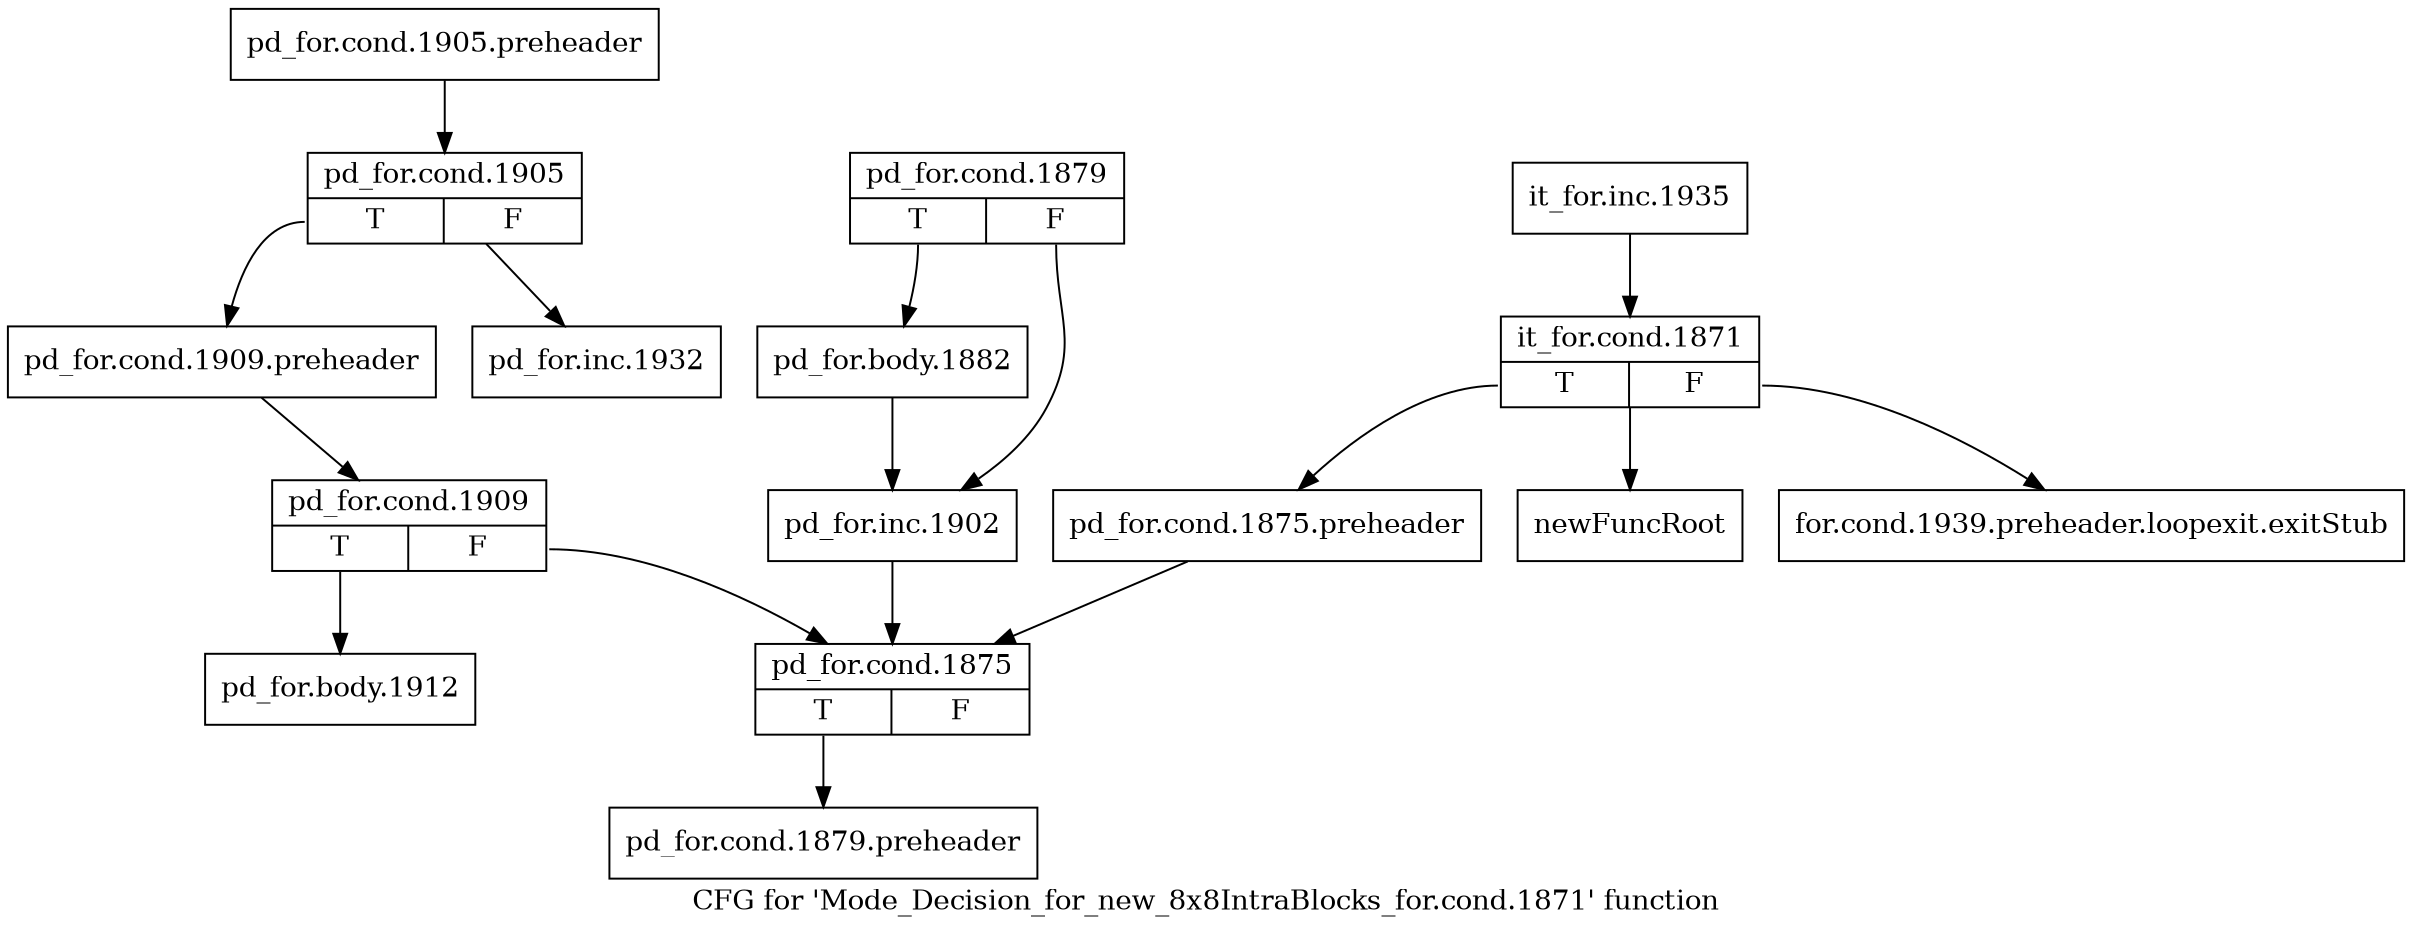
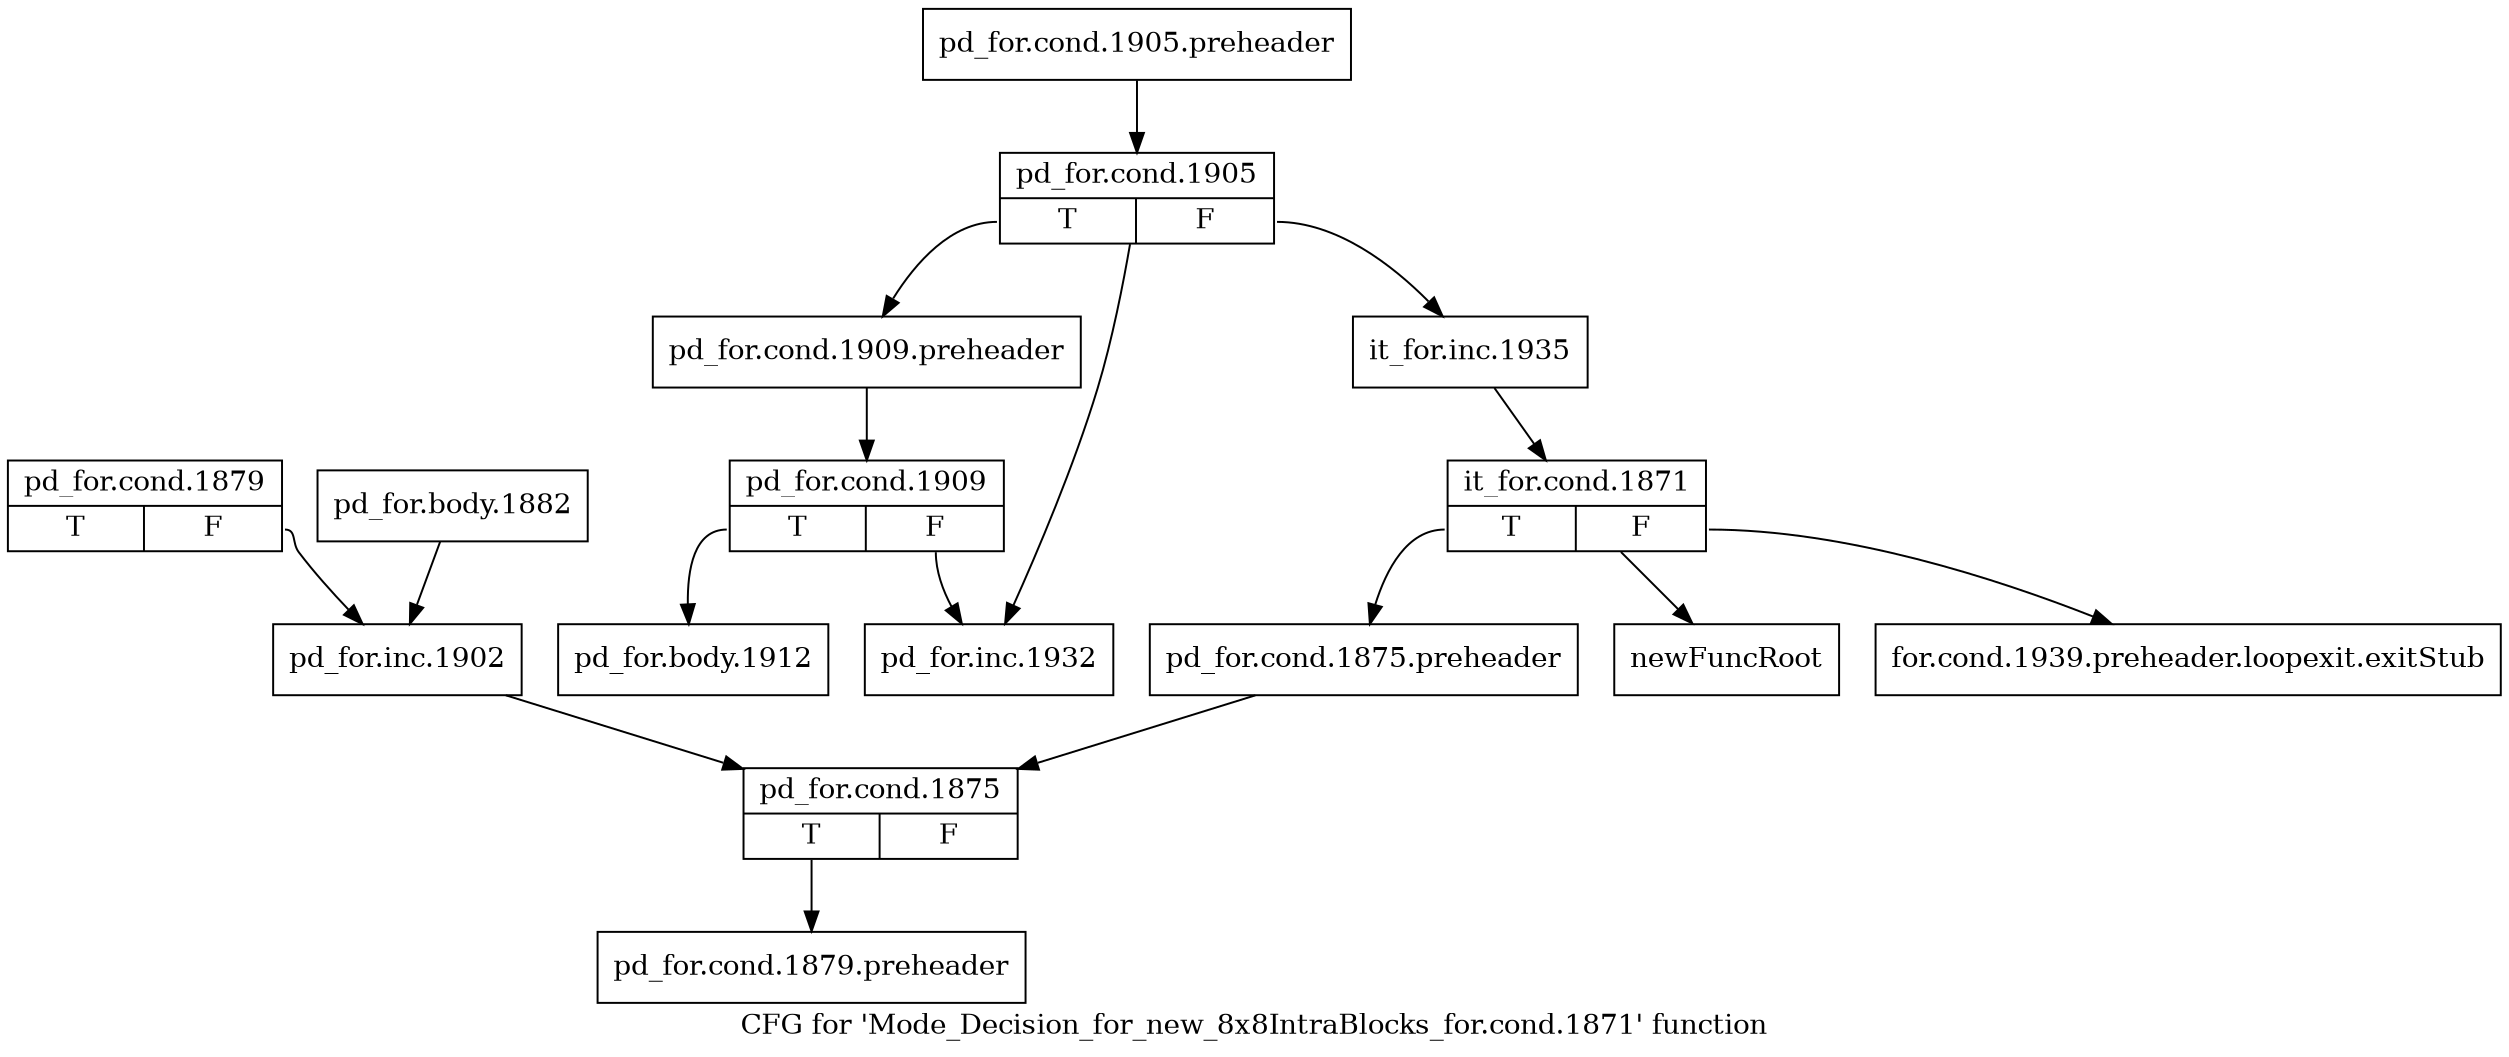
edge "pd_for.cond.1905" -> "it_for.inc.1935": added
edge "pd_for.cond.1879" -> "pd_for.body.1882": removed
edge "pd_for.cond.1909" -> "pd_for.cond.1875": now "pd_for.cond.1909" -> "pd_for.inc.1932"
